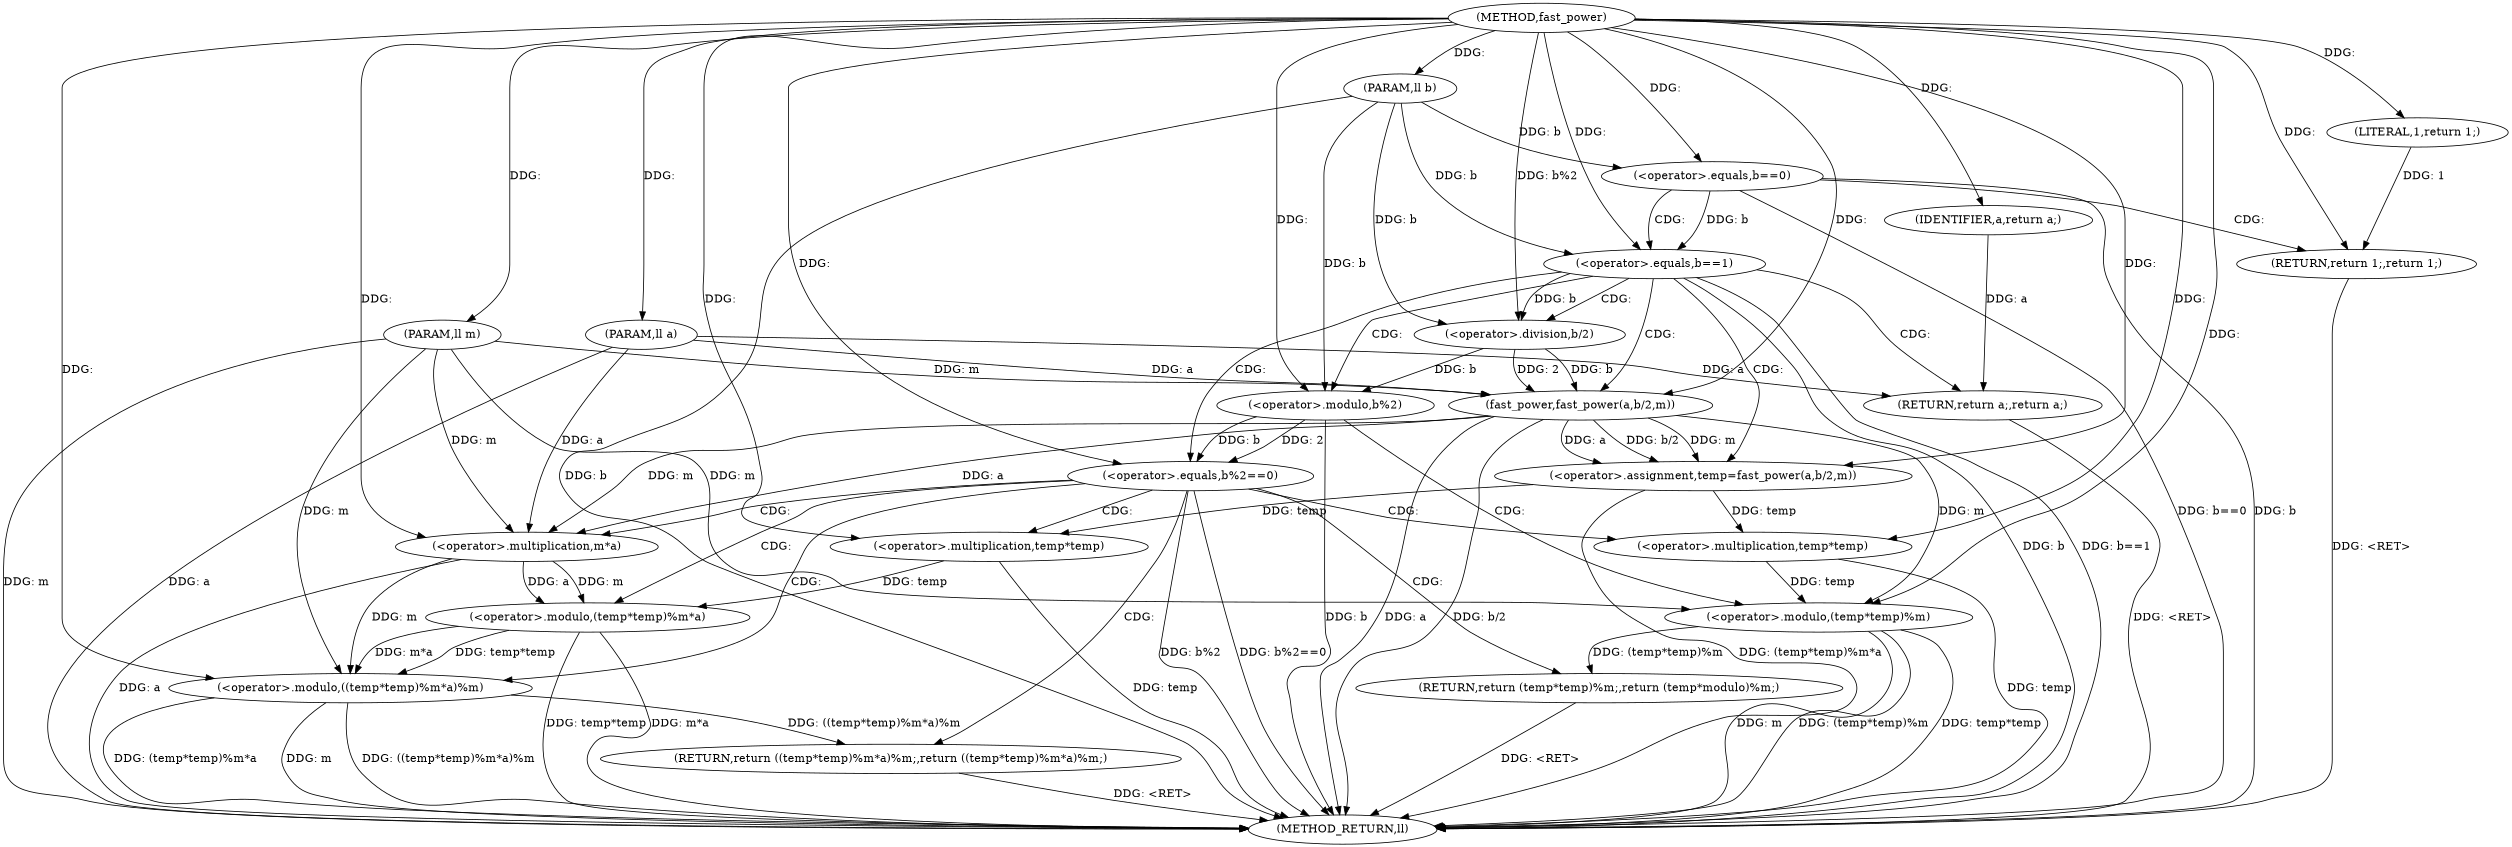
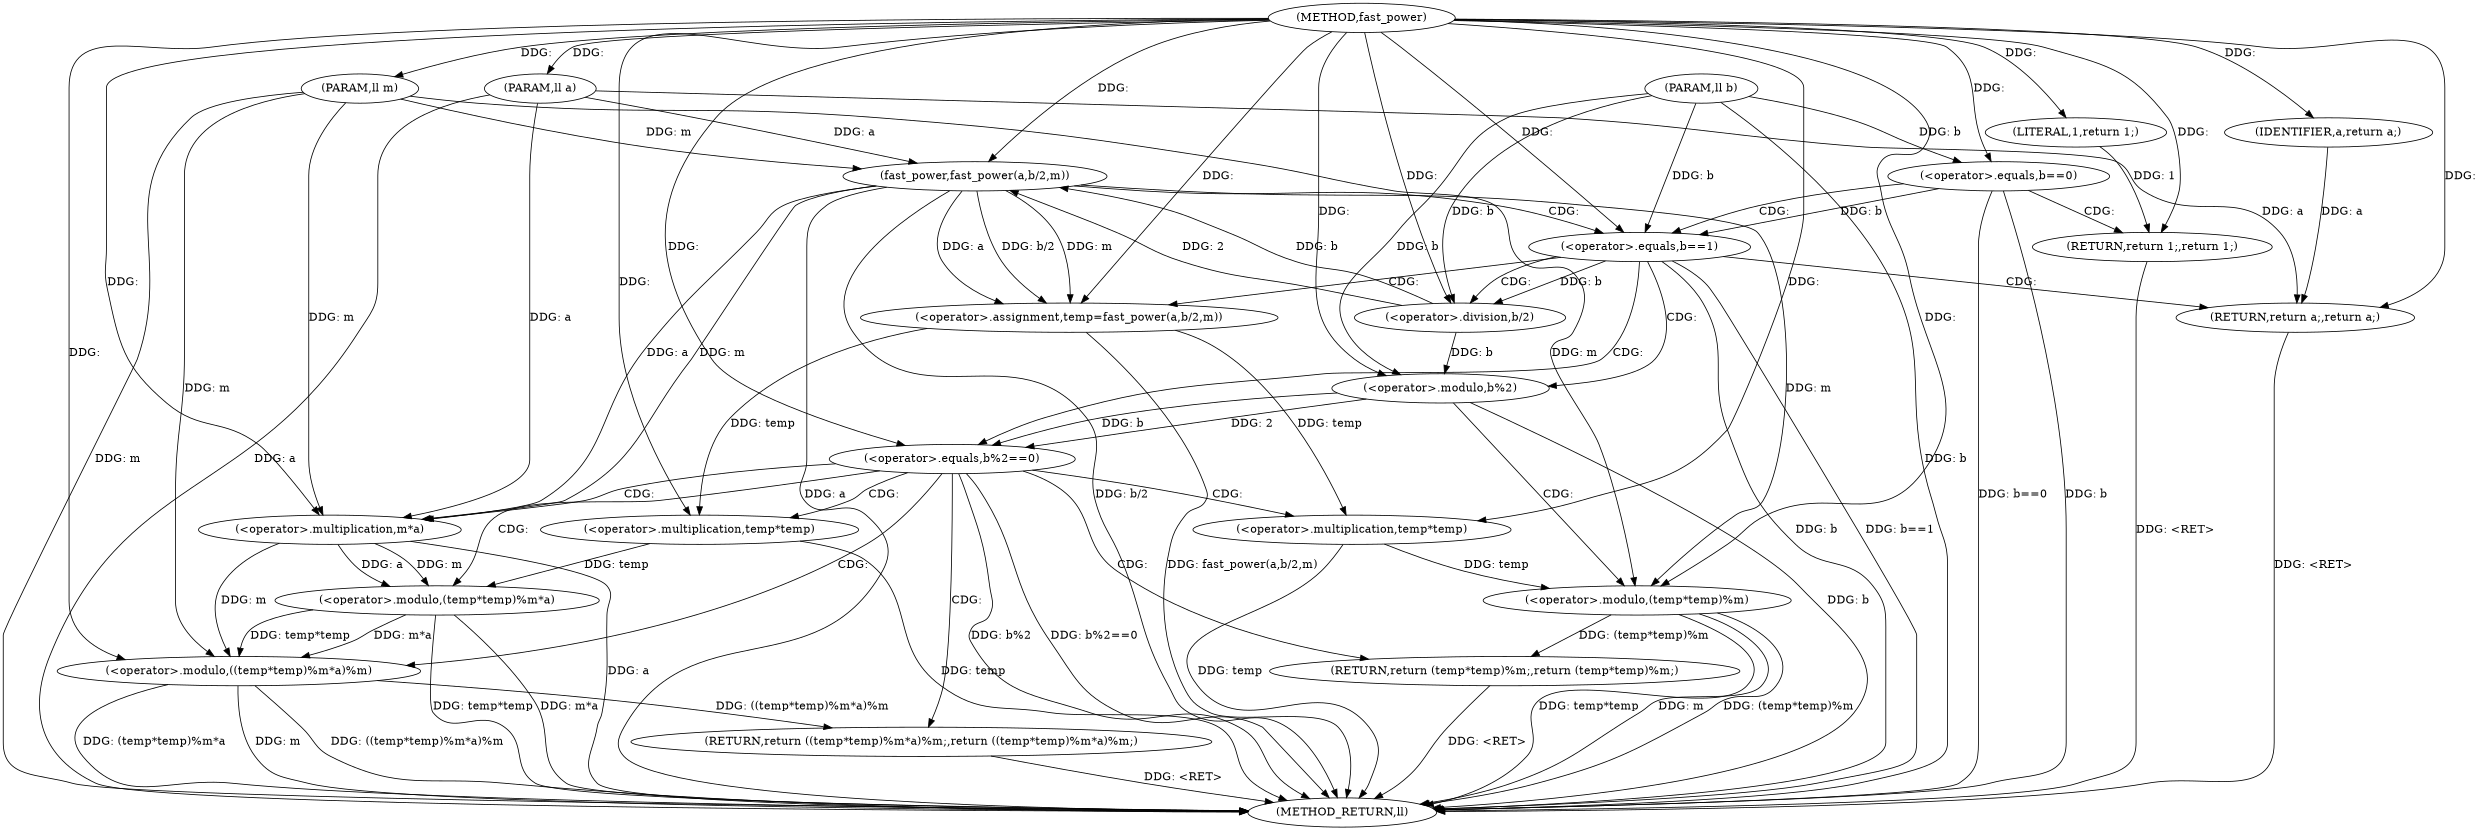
edge "(METHOD,fast_power)" -> "(PARAM,ll b)": now "(METHOD,fast_power)" -> "(RETURN,return a;,return a;)"
edge "(METHOD,fast_power)" -> "(<operator>.division,b/2)": label "DDG: b%2" -> "DDG: "
edge "(<operator>.equals,b==1)" -> "(fast_power,fast_power(a,b/2,m))": reversed
edge "(<operator>.assignment,temp=fast_power(a,b/2,m))" -> "(METHOD_RETURN,ll)": label "DDG: (temp*temp)%m*a" -> "DDG: fast_power(a,b/2,m)"
node "(RETURN,return (temp*temp)%m;,return (temp*modulo)%m;)": label "(RETURN,return (temp*temp)%m;,return (temp*modulo)%m;)" -> "(RETURN,return (temp*temp)%m;,return (temp*temp)%m;)"
